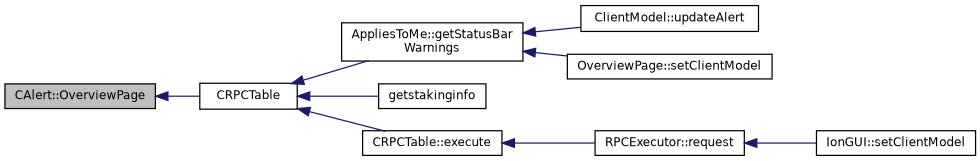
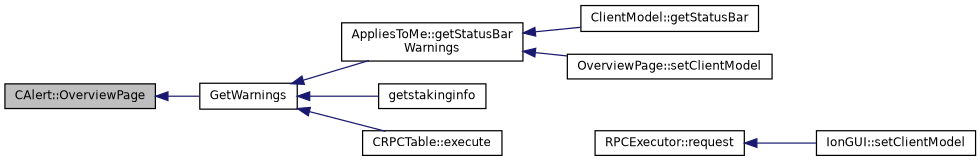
node "ClientModel::updateAlert": label "ClientModel::updateAlert" -> "ClientModel::getStatusBar"
node "CRPCTable": label "CRPCTable" -> "GetWarnings"
edge "RPCExecutor::request" -> "CRPCTable::execute": removed
